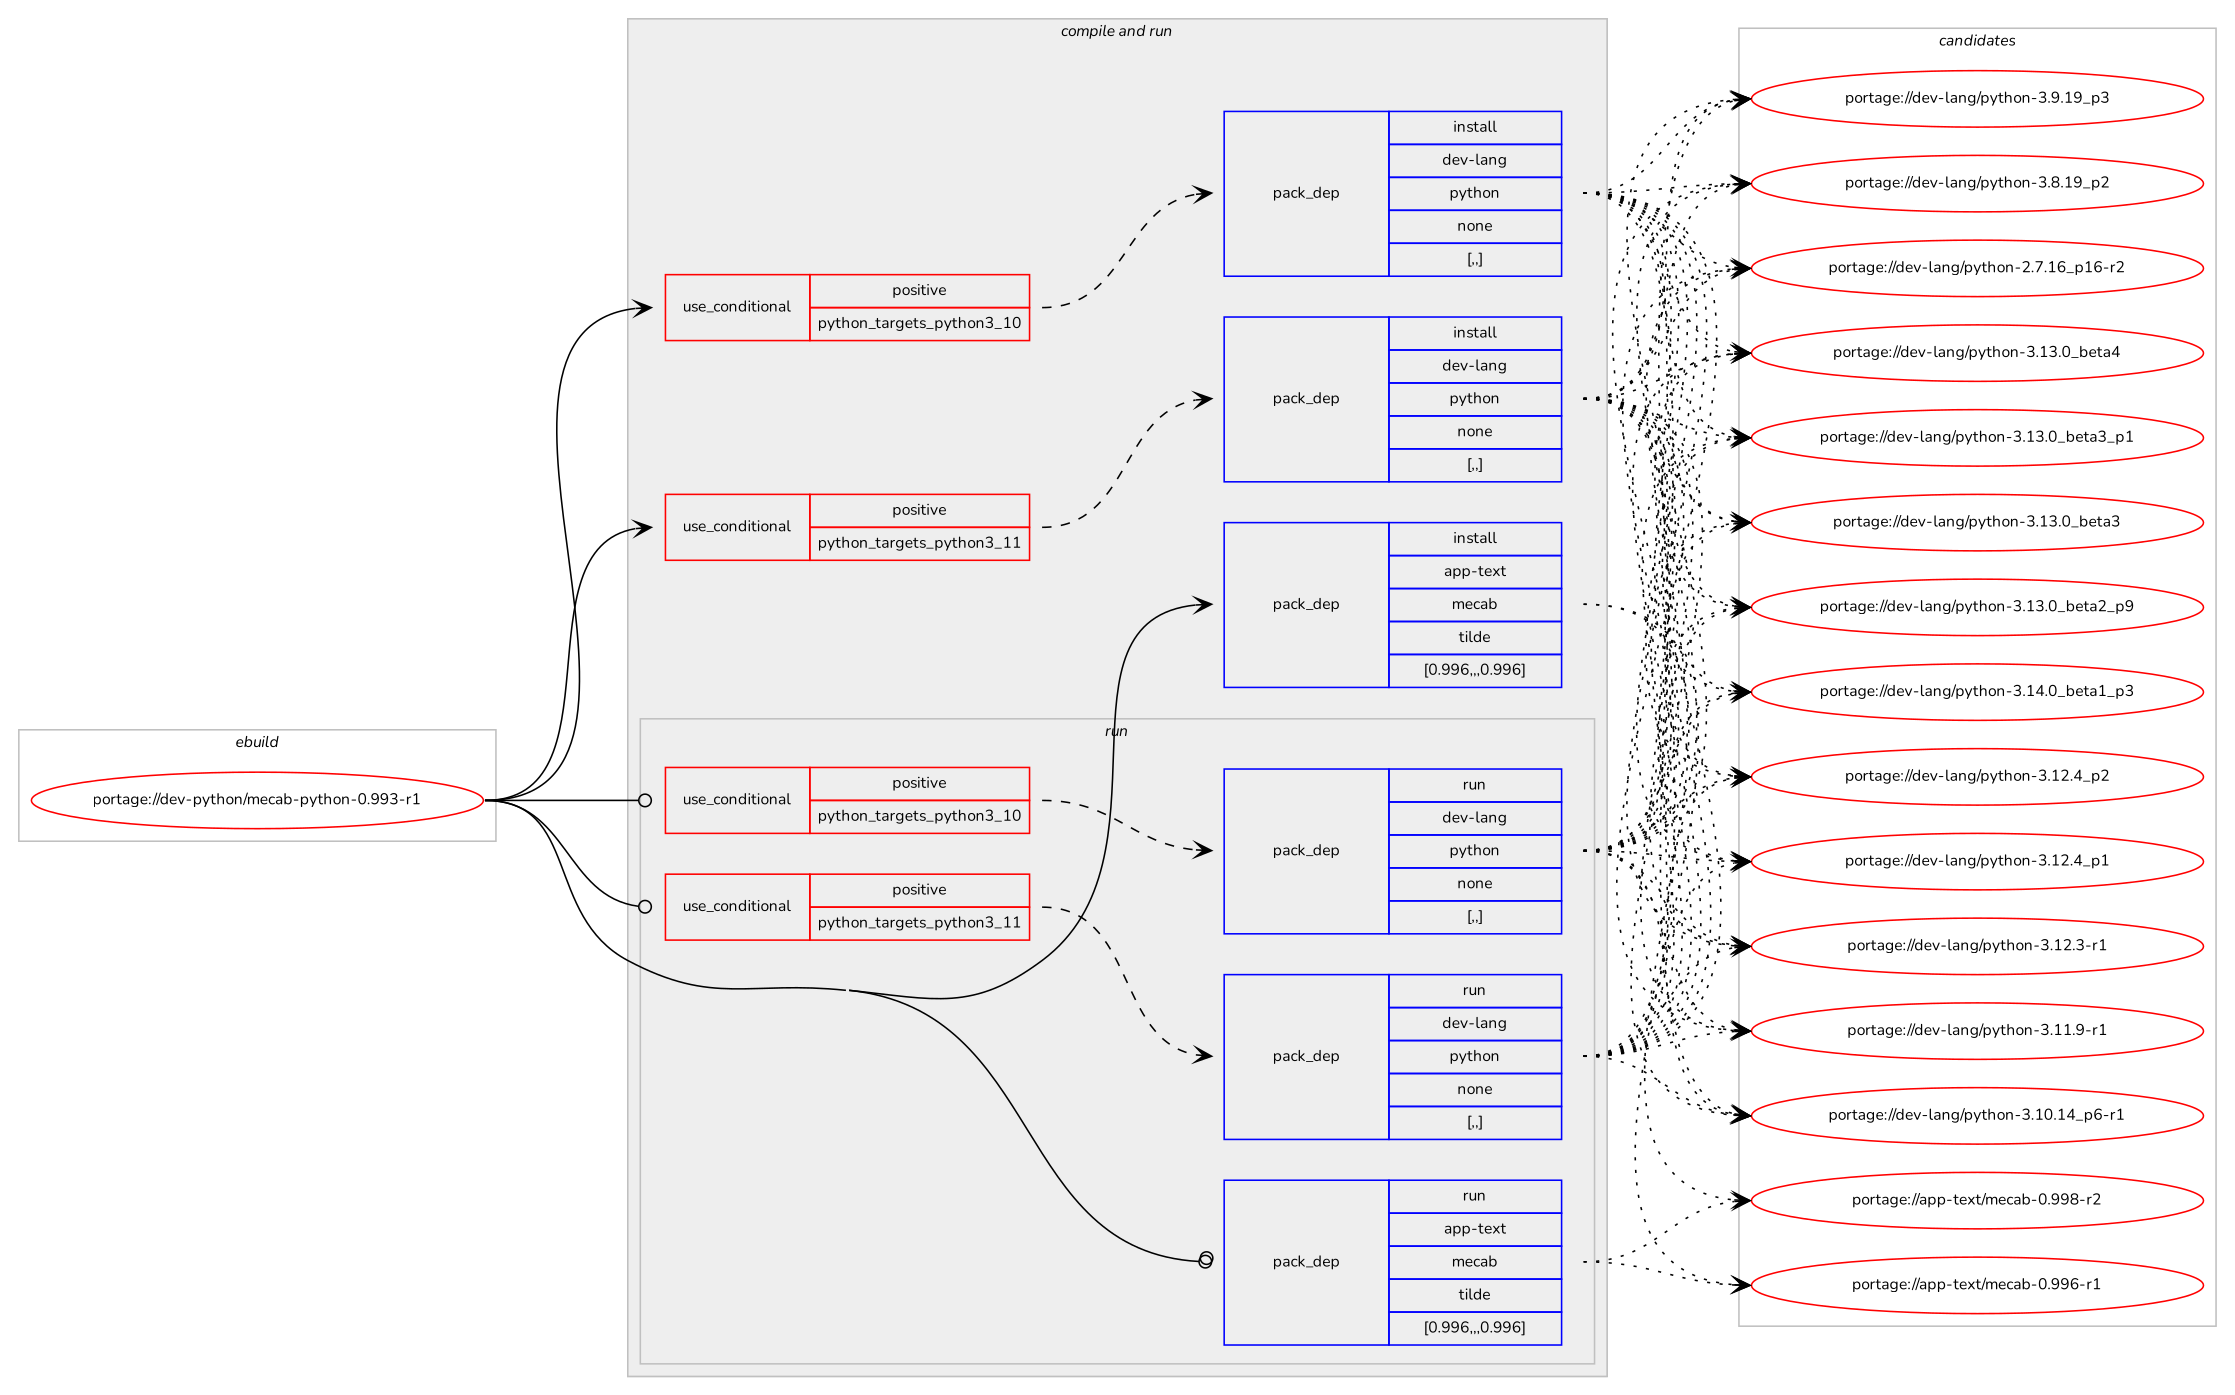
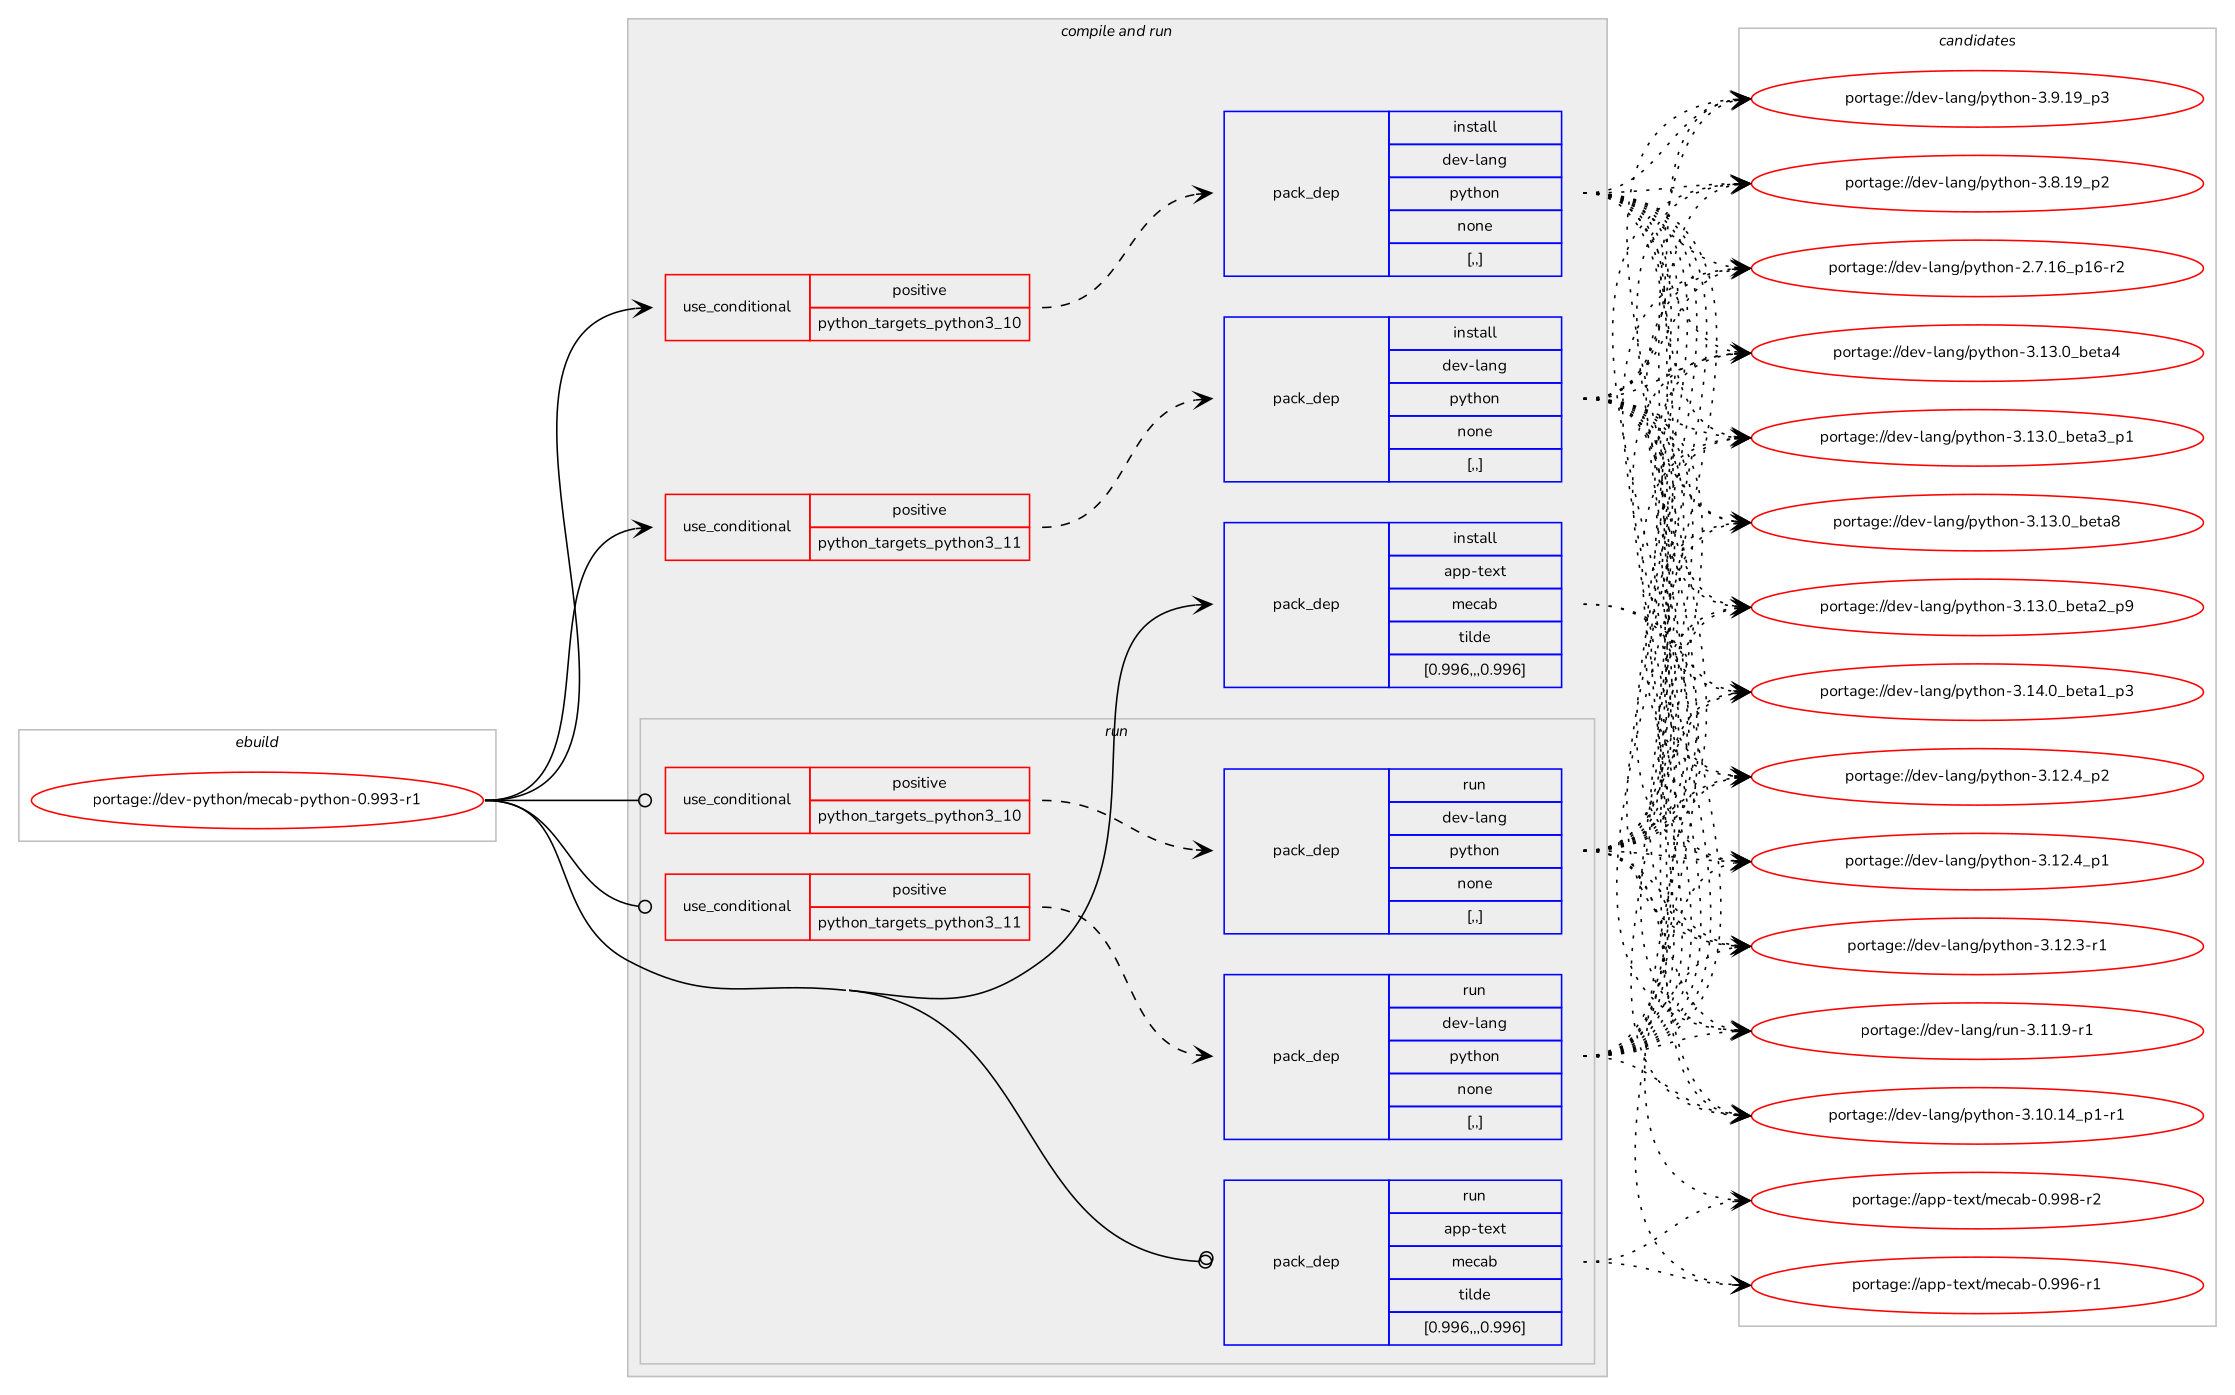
node "portage://dev-lang/python-3.13.0_beta3": label "portage://dev-lang/python-3.13.0_beta3" -> "portage://dev-lang/python-3.13.0_beta8"
node "portage://dev-lang/python-3.11.9-r1": label "portage://dev-lang/python-3.11.9-r1" -> "portage://dev-lang/run-3.11.9-r1"
node "portage://dev-lang/python-3.10.14_p6-r1": label "portage://dev-lang/python-3.10.14_p6-r1" -> "portage://dev-lang/python-3.10.14_p1-r1"
